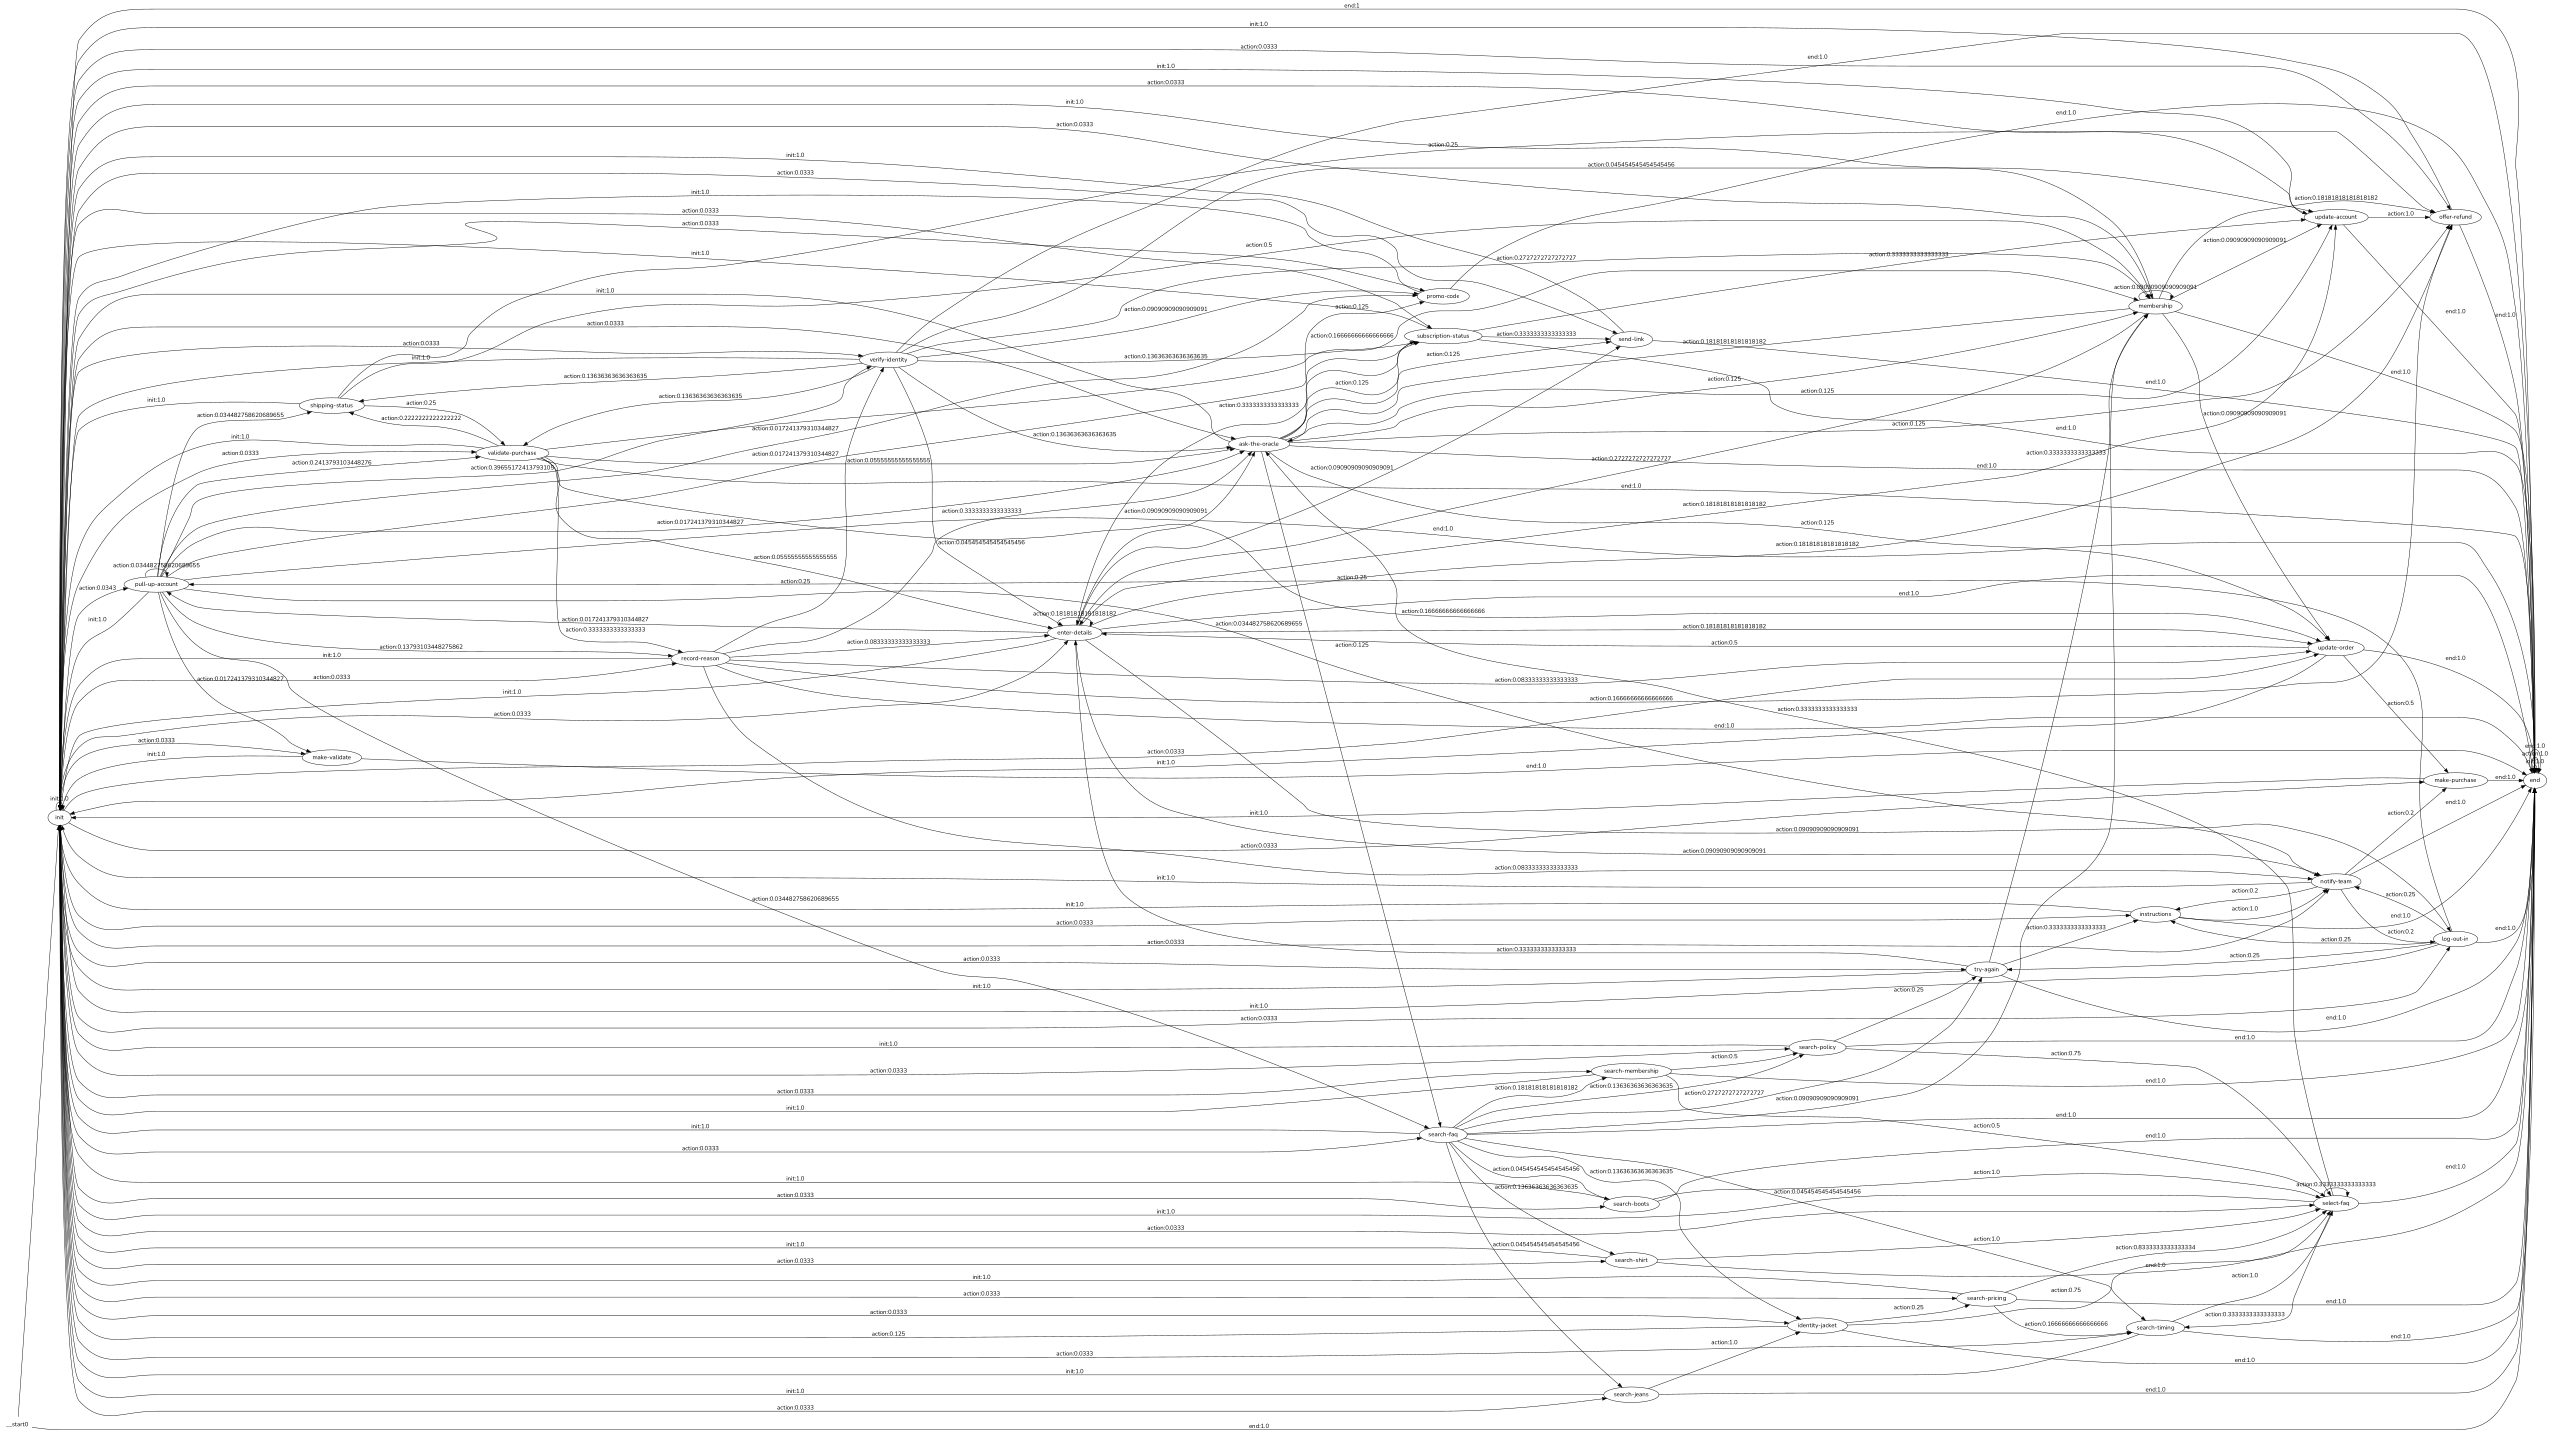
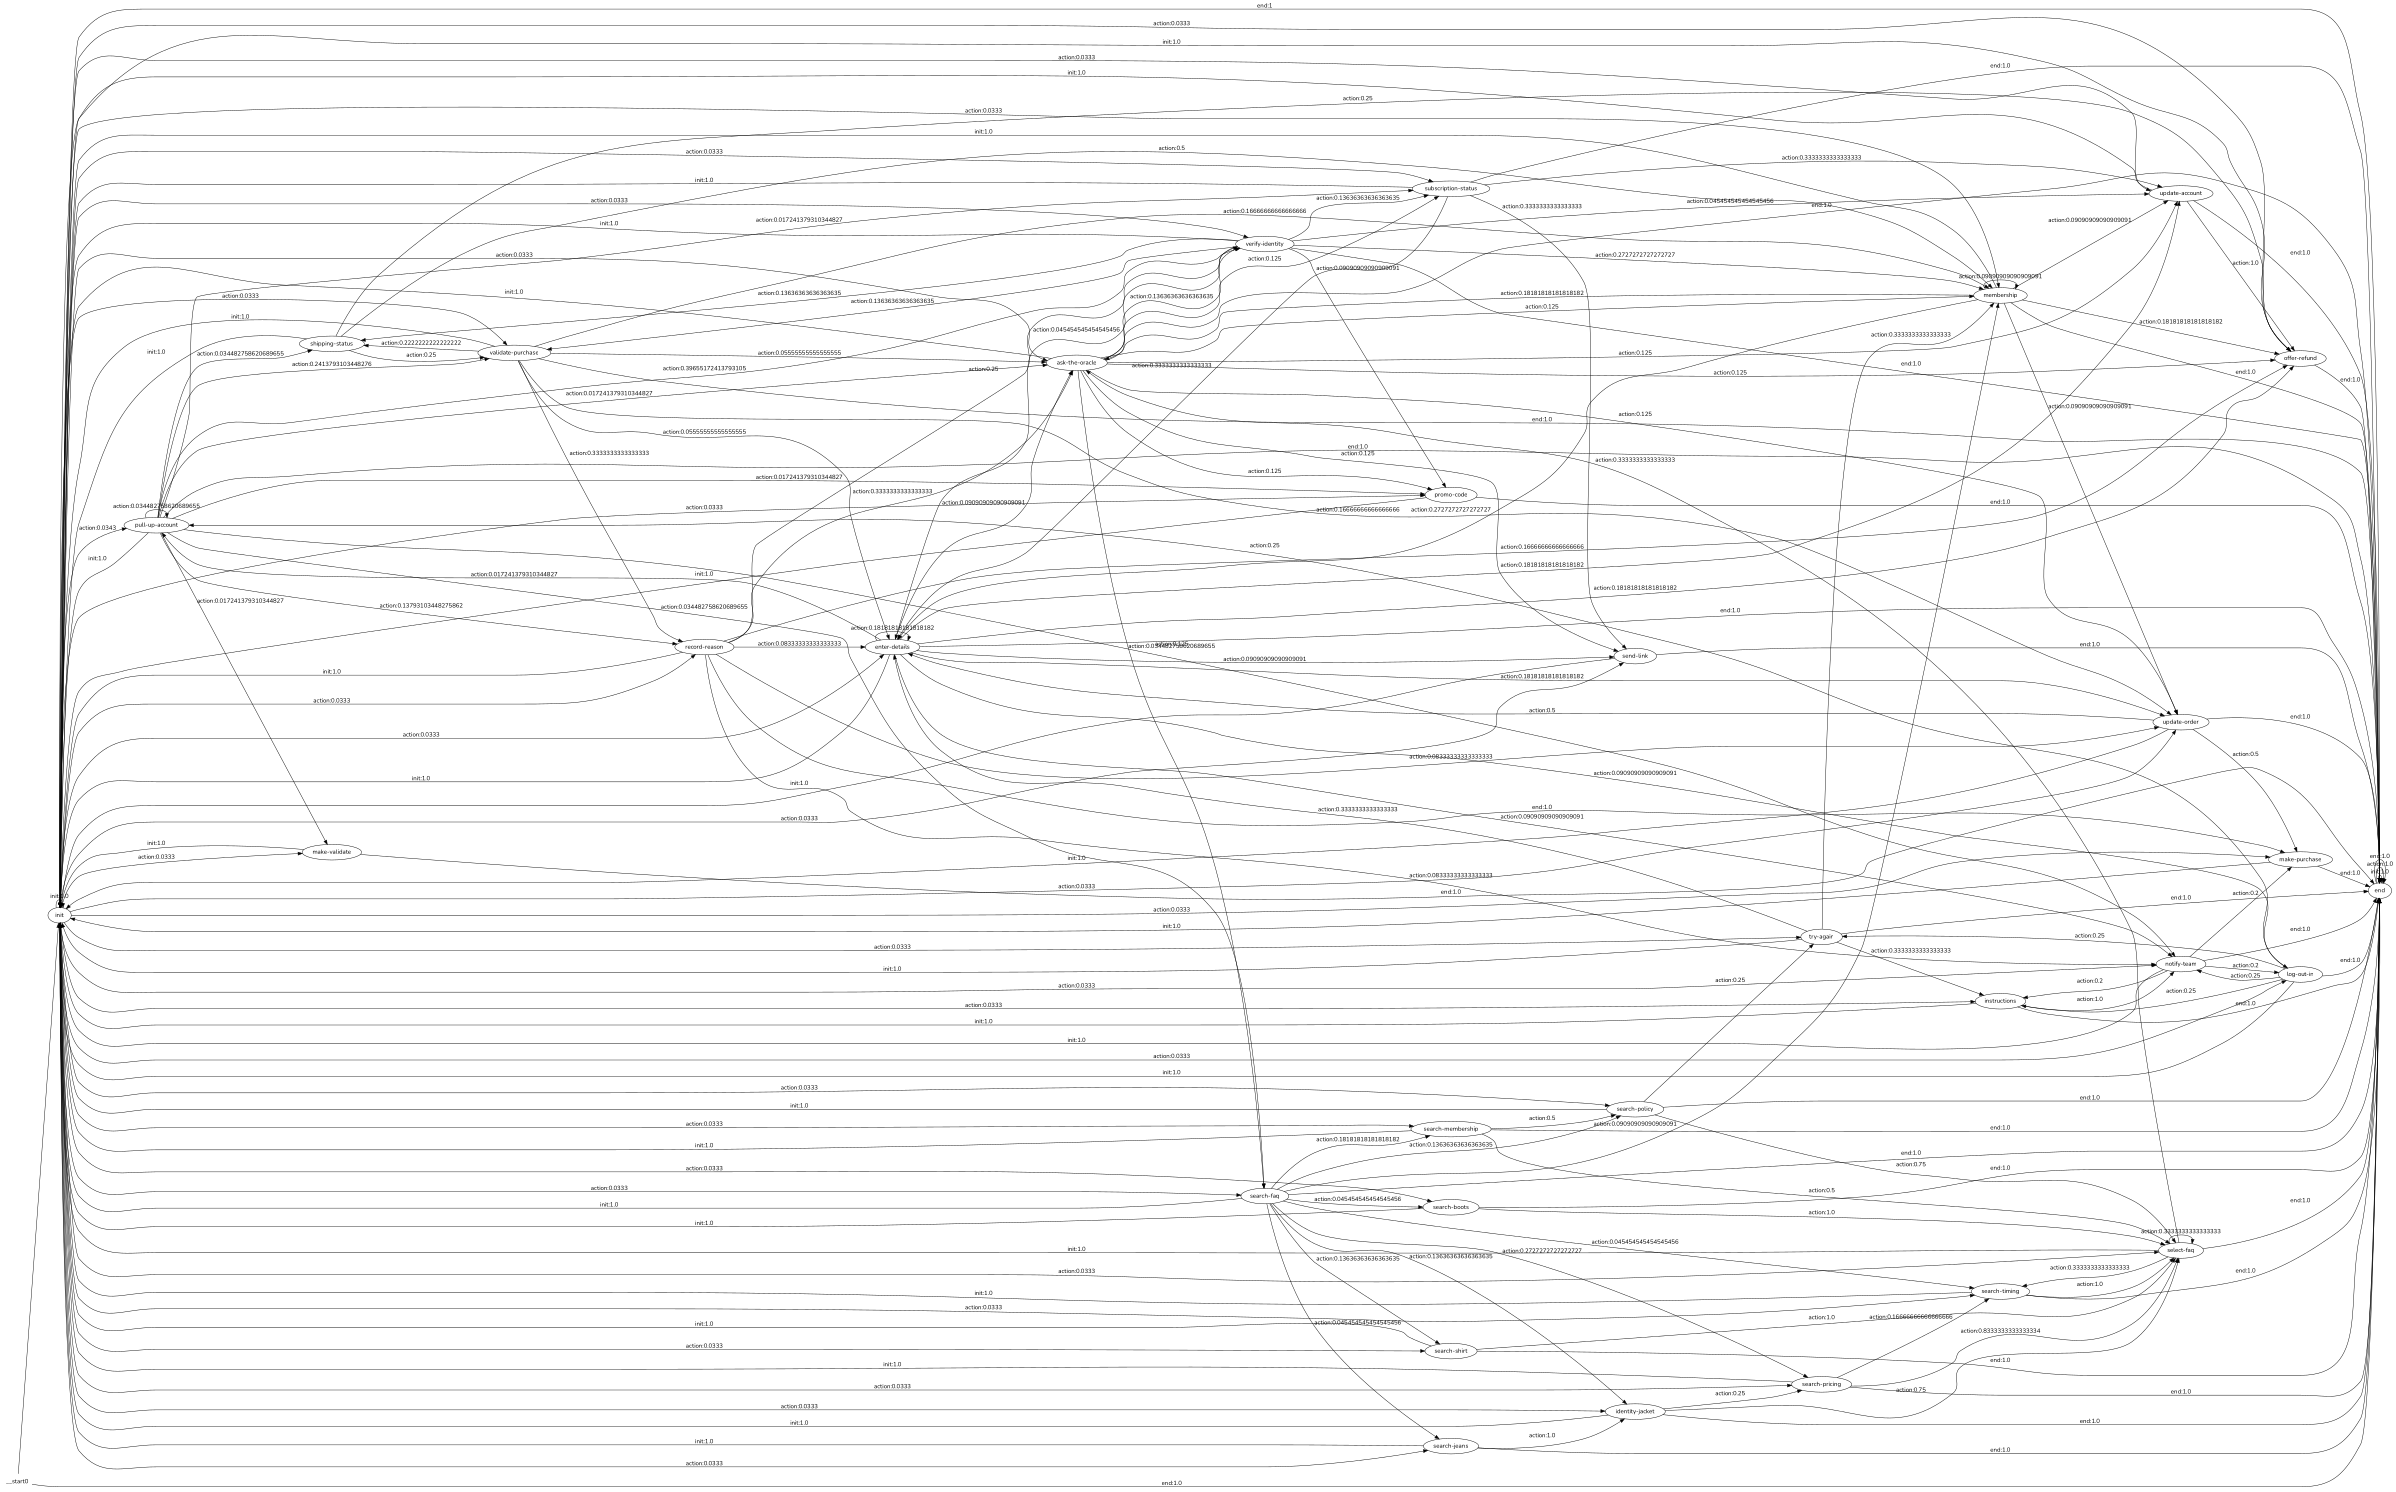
edge "verify-identity" -> "ask-the-oracle": reversed
edge "record-reason" -> "end": now "record-reason" -> "make-purchase"
edge "search-faq" -> "try-again": now "search-faq" -> "search-pricing"
edge "identity-jacket" -> "init": label "action:0.125" -> "init:1.0"
